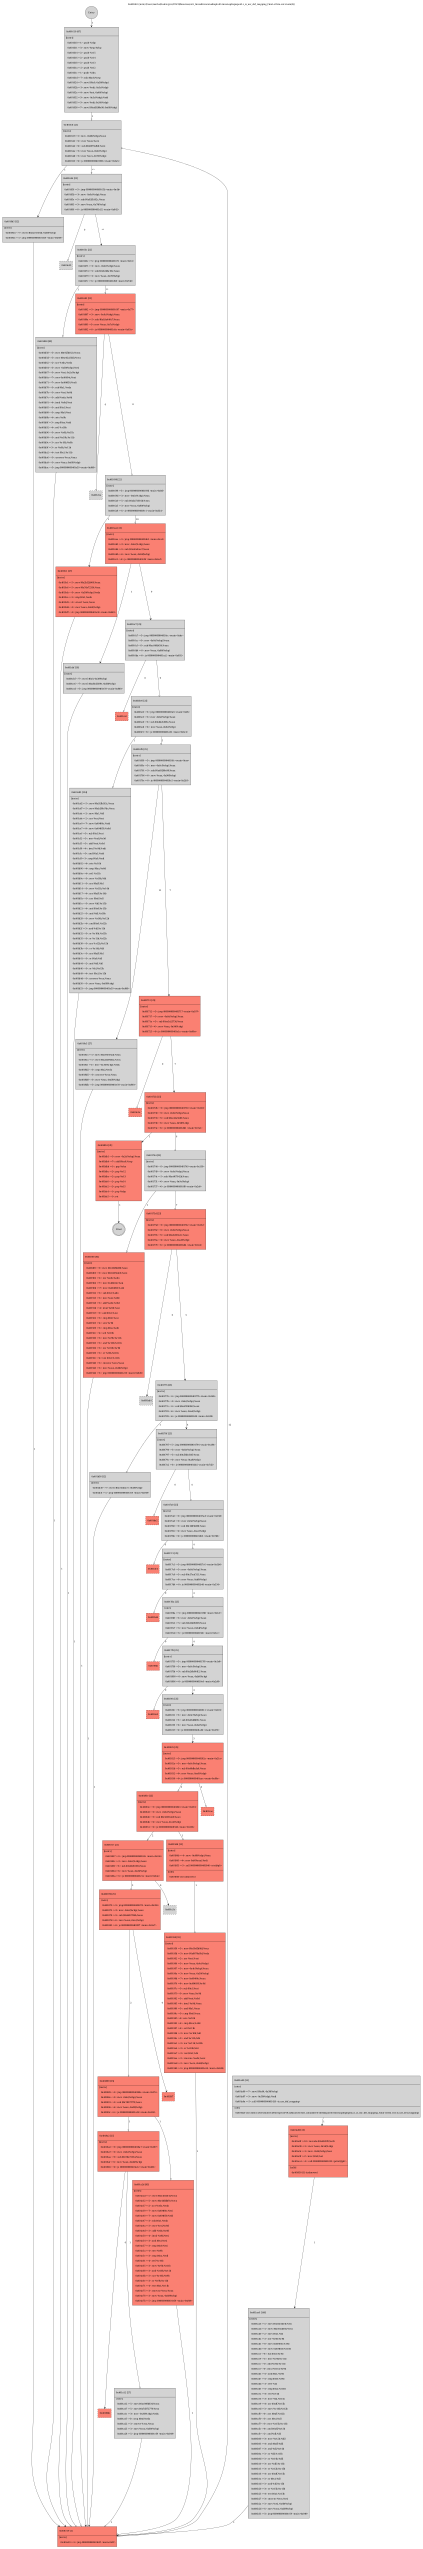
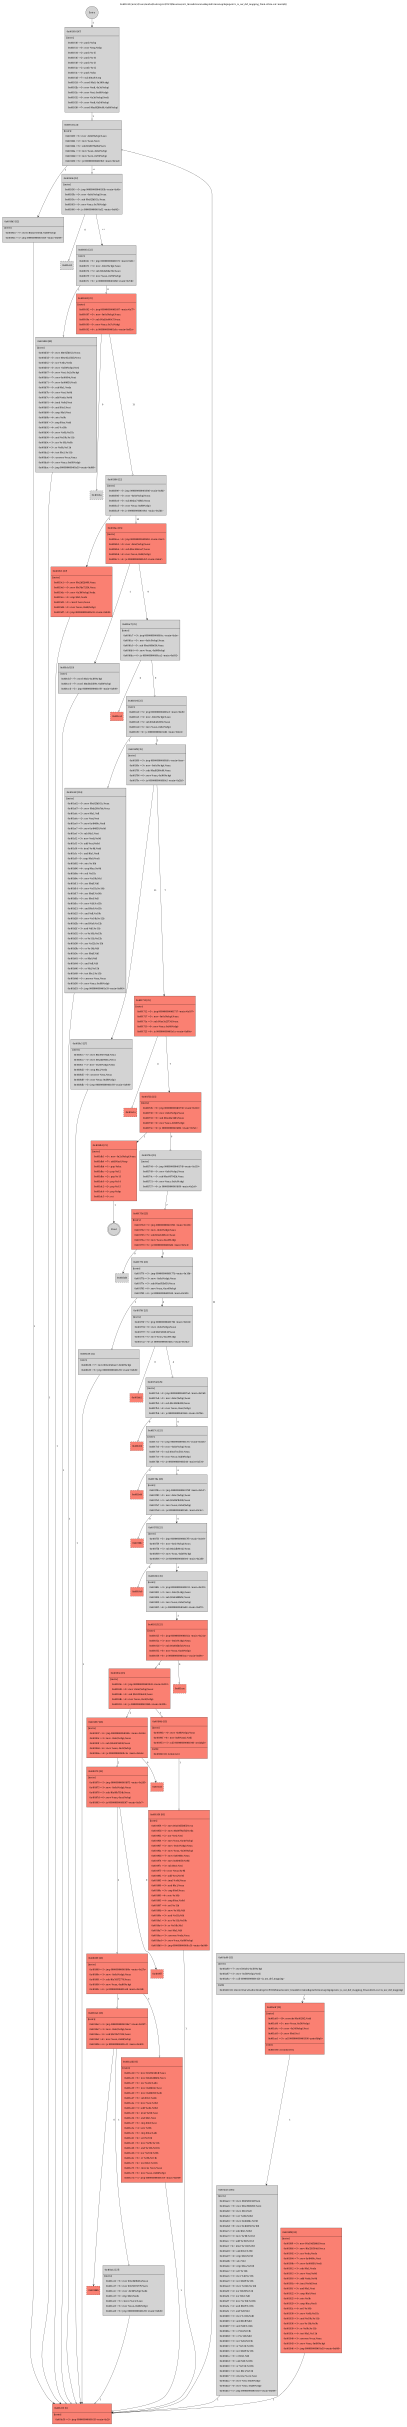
edge "0x401744 [25]" -> "0x4018f8 [83]": removed, label "1"
node "0x401c5e": fillcolor lightgrey -> salmon
